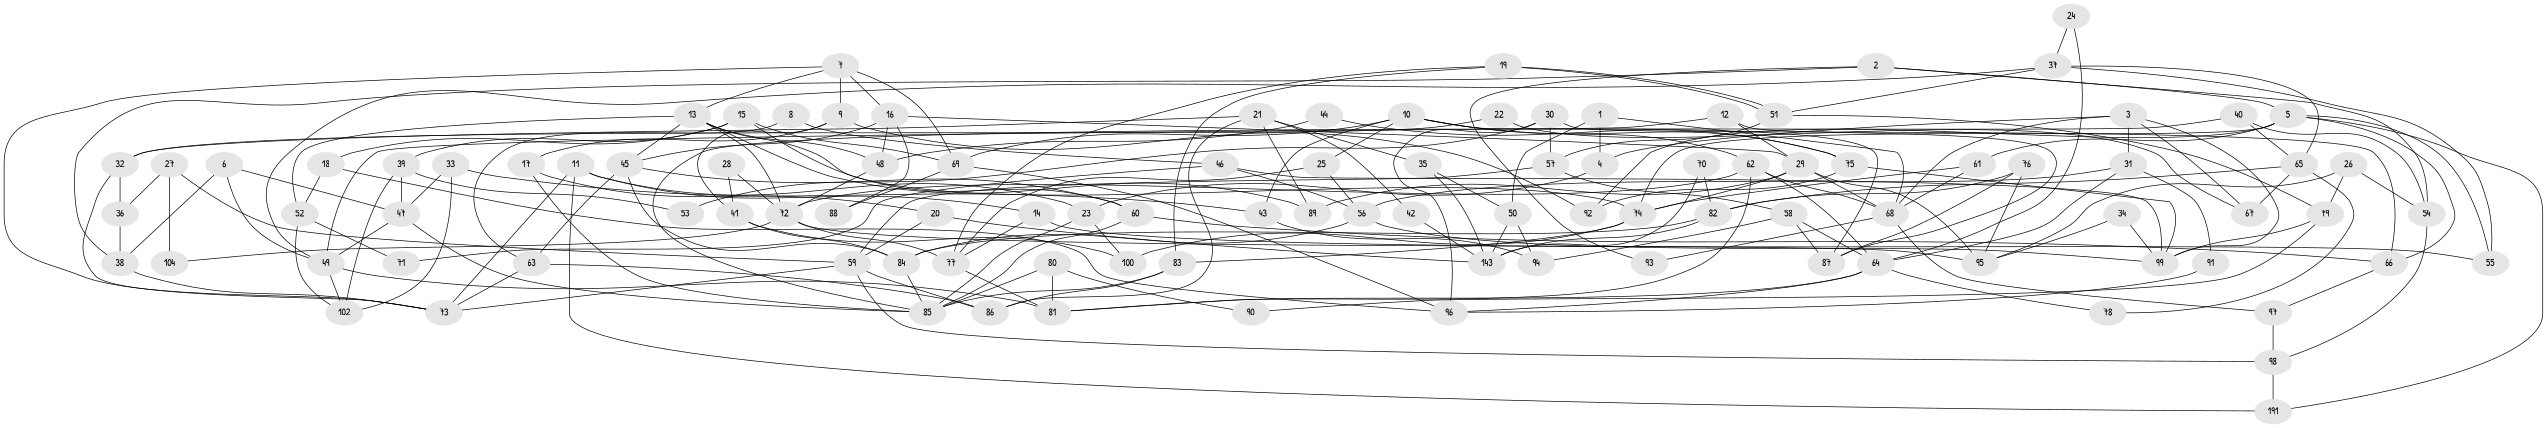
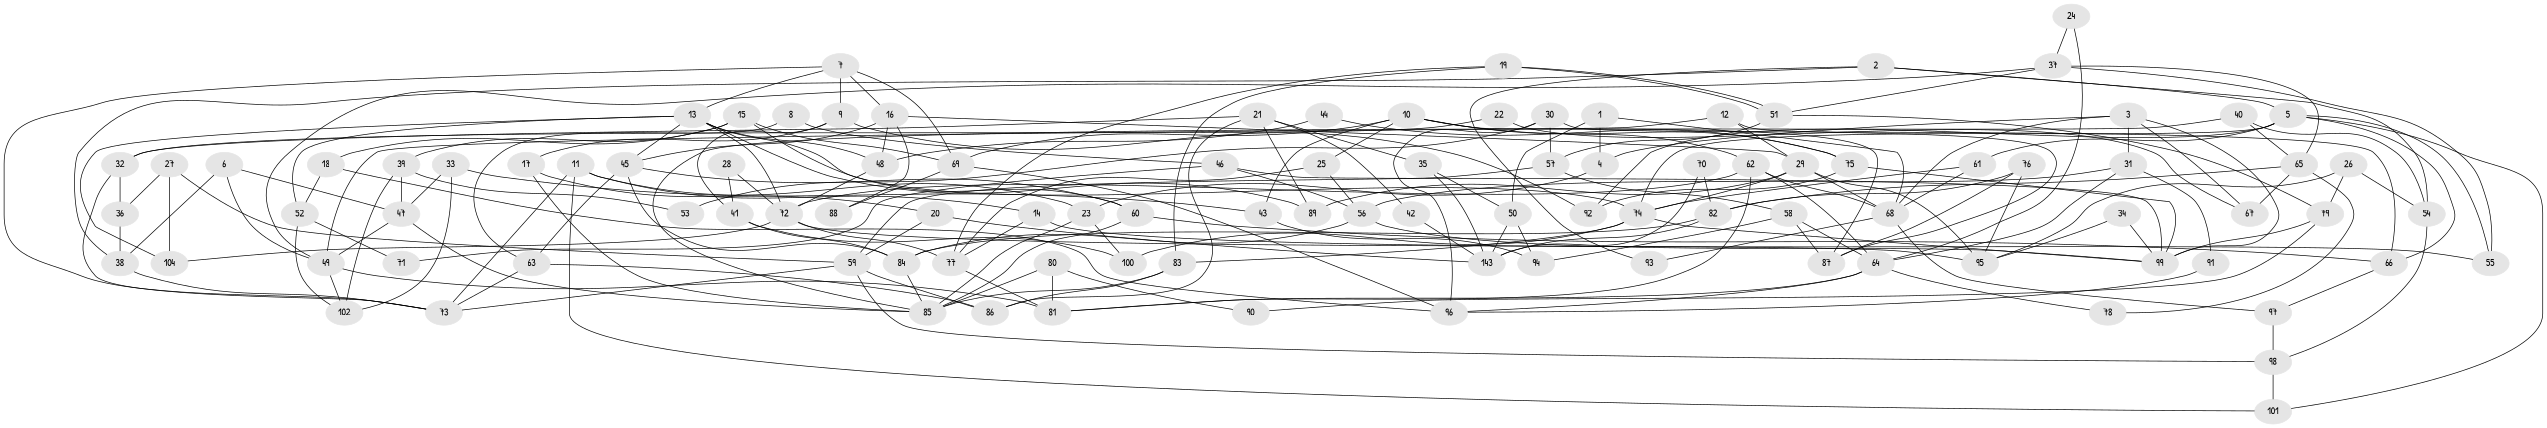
edge "13" -- "104": added
edge "74" -- "99": added
node "191": label "191" -> "101"
